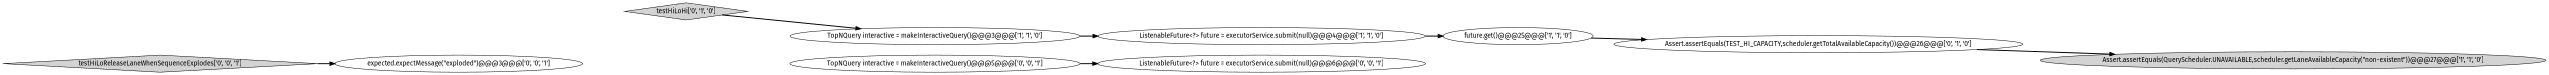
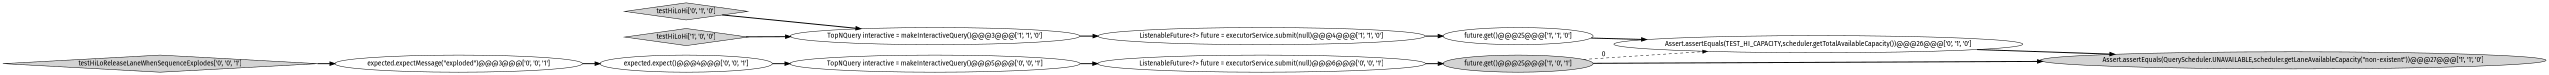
node "testHiLoHi['1', '0', '0']": added
node "expected.expect()@@@4@@@['0', '0', '1']": added
node "future.get()@@@25@@@['1', '0', '1']": added
